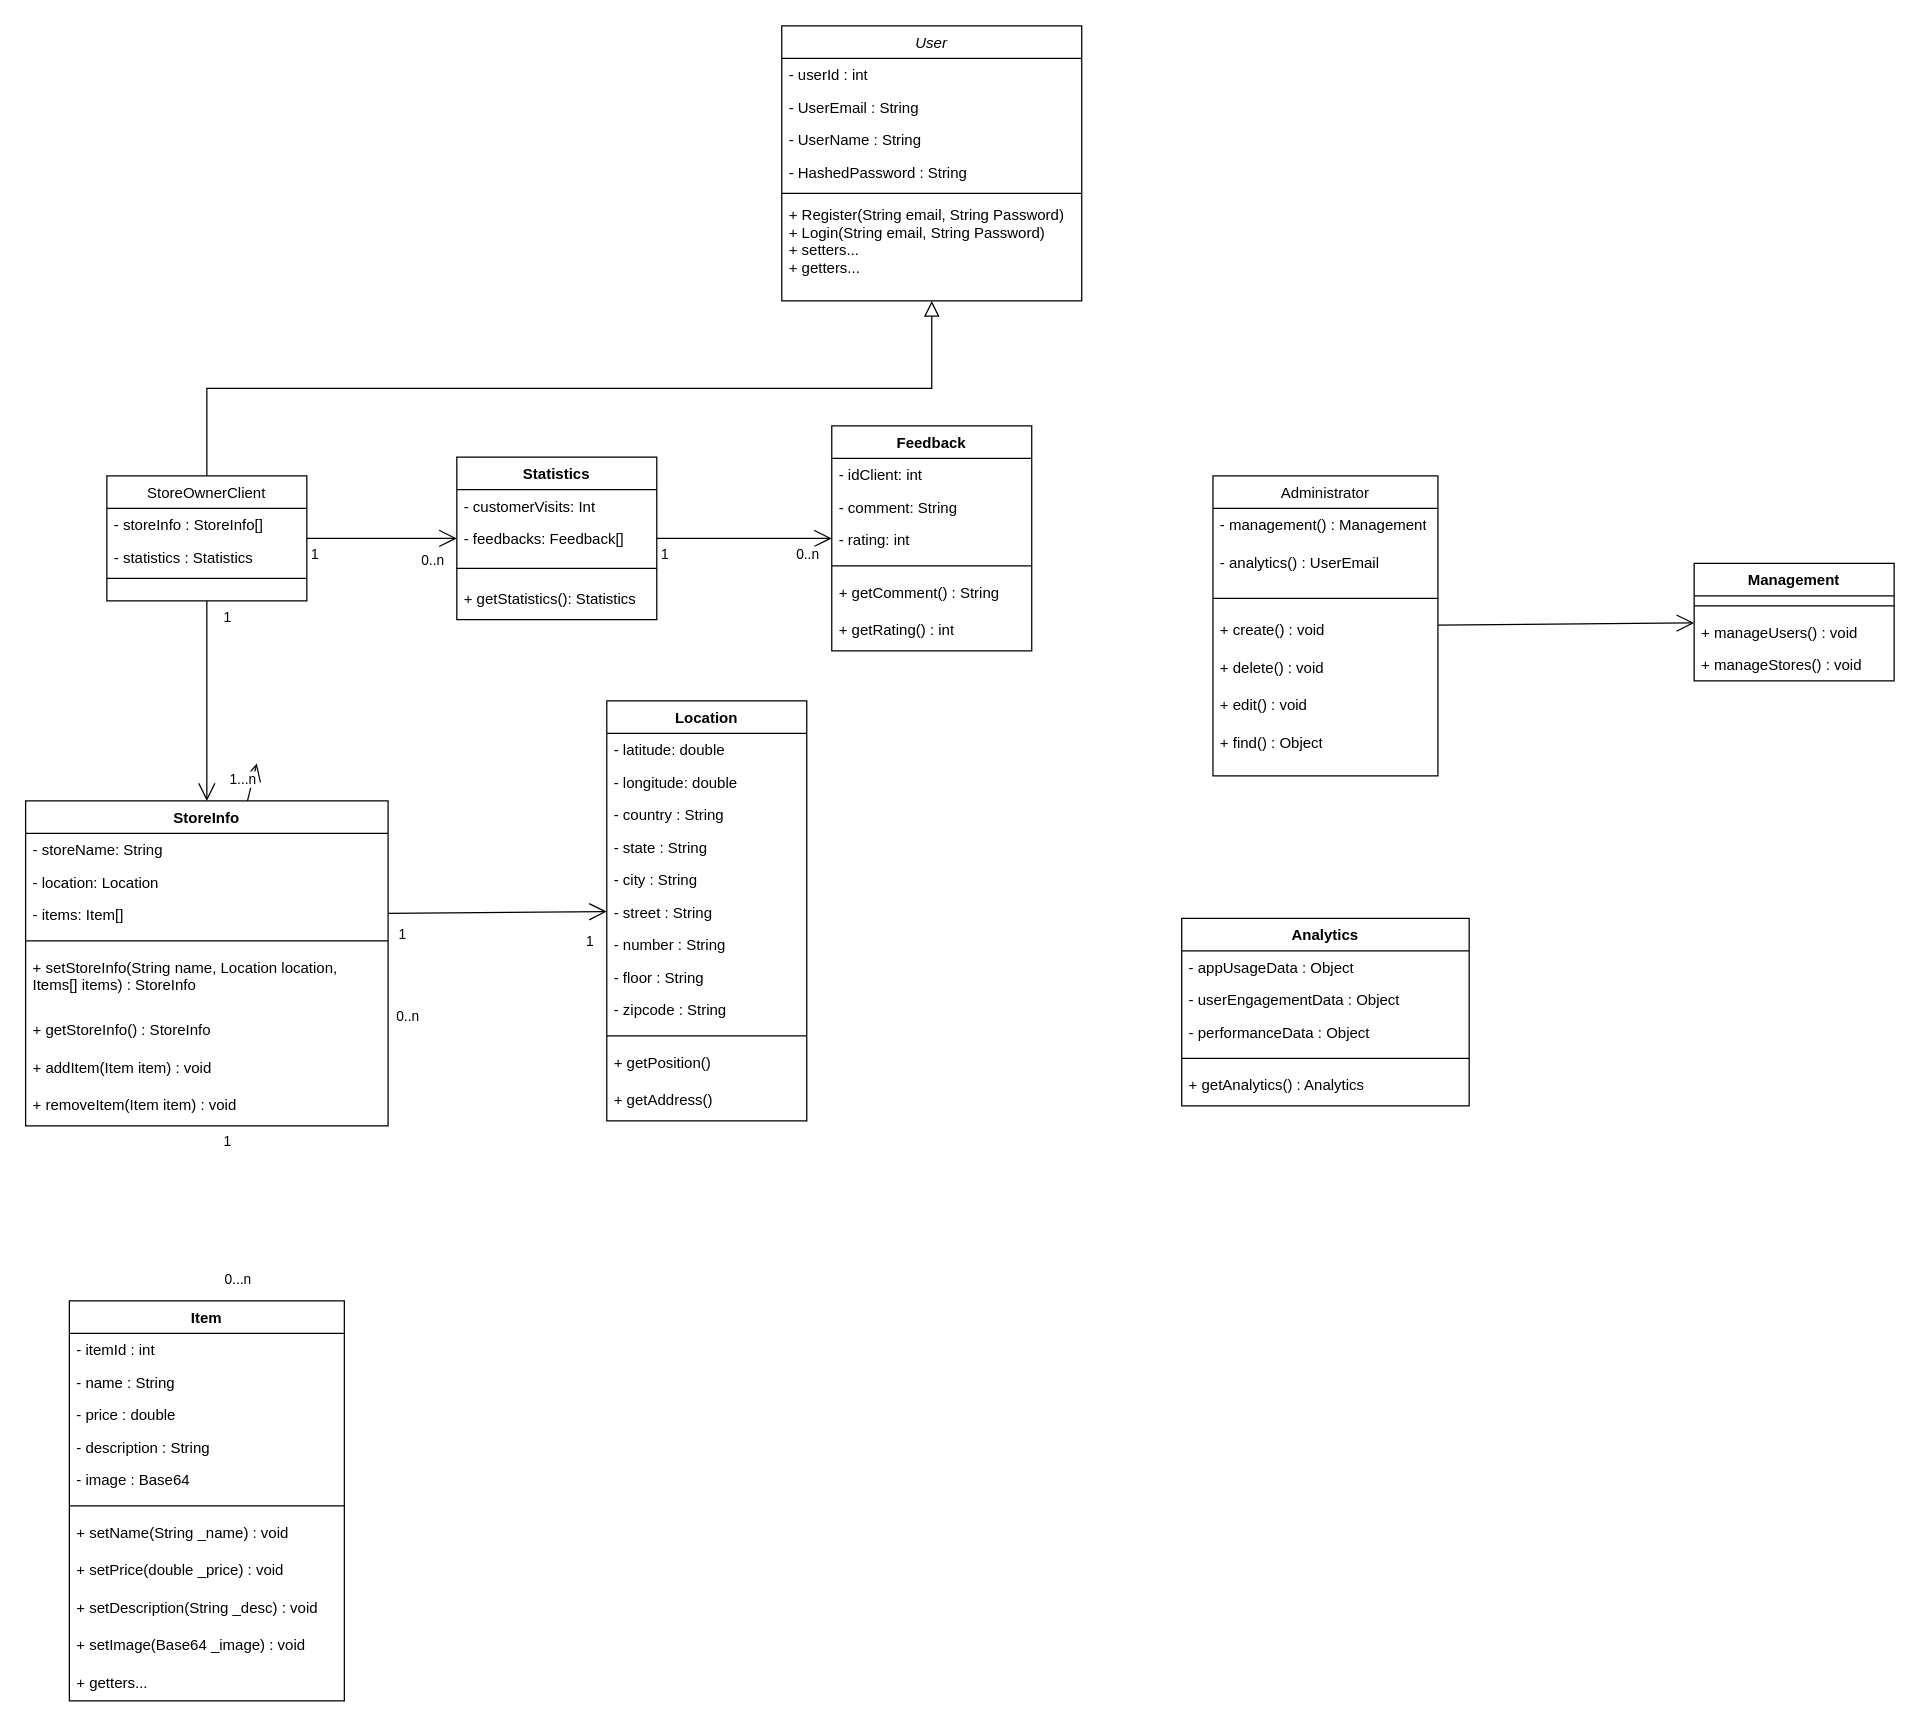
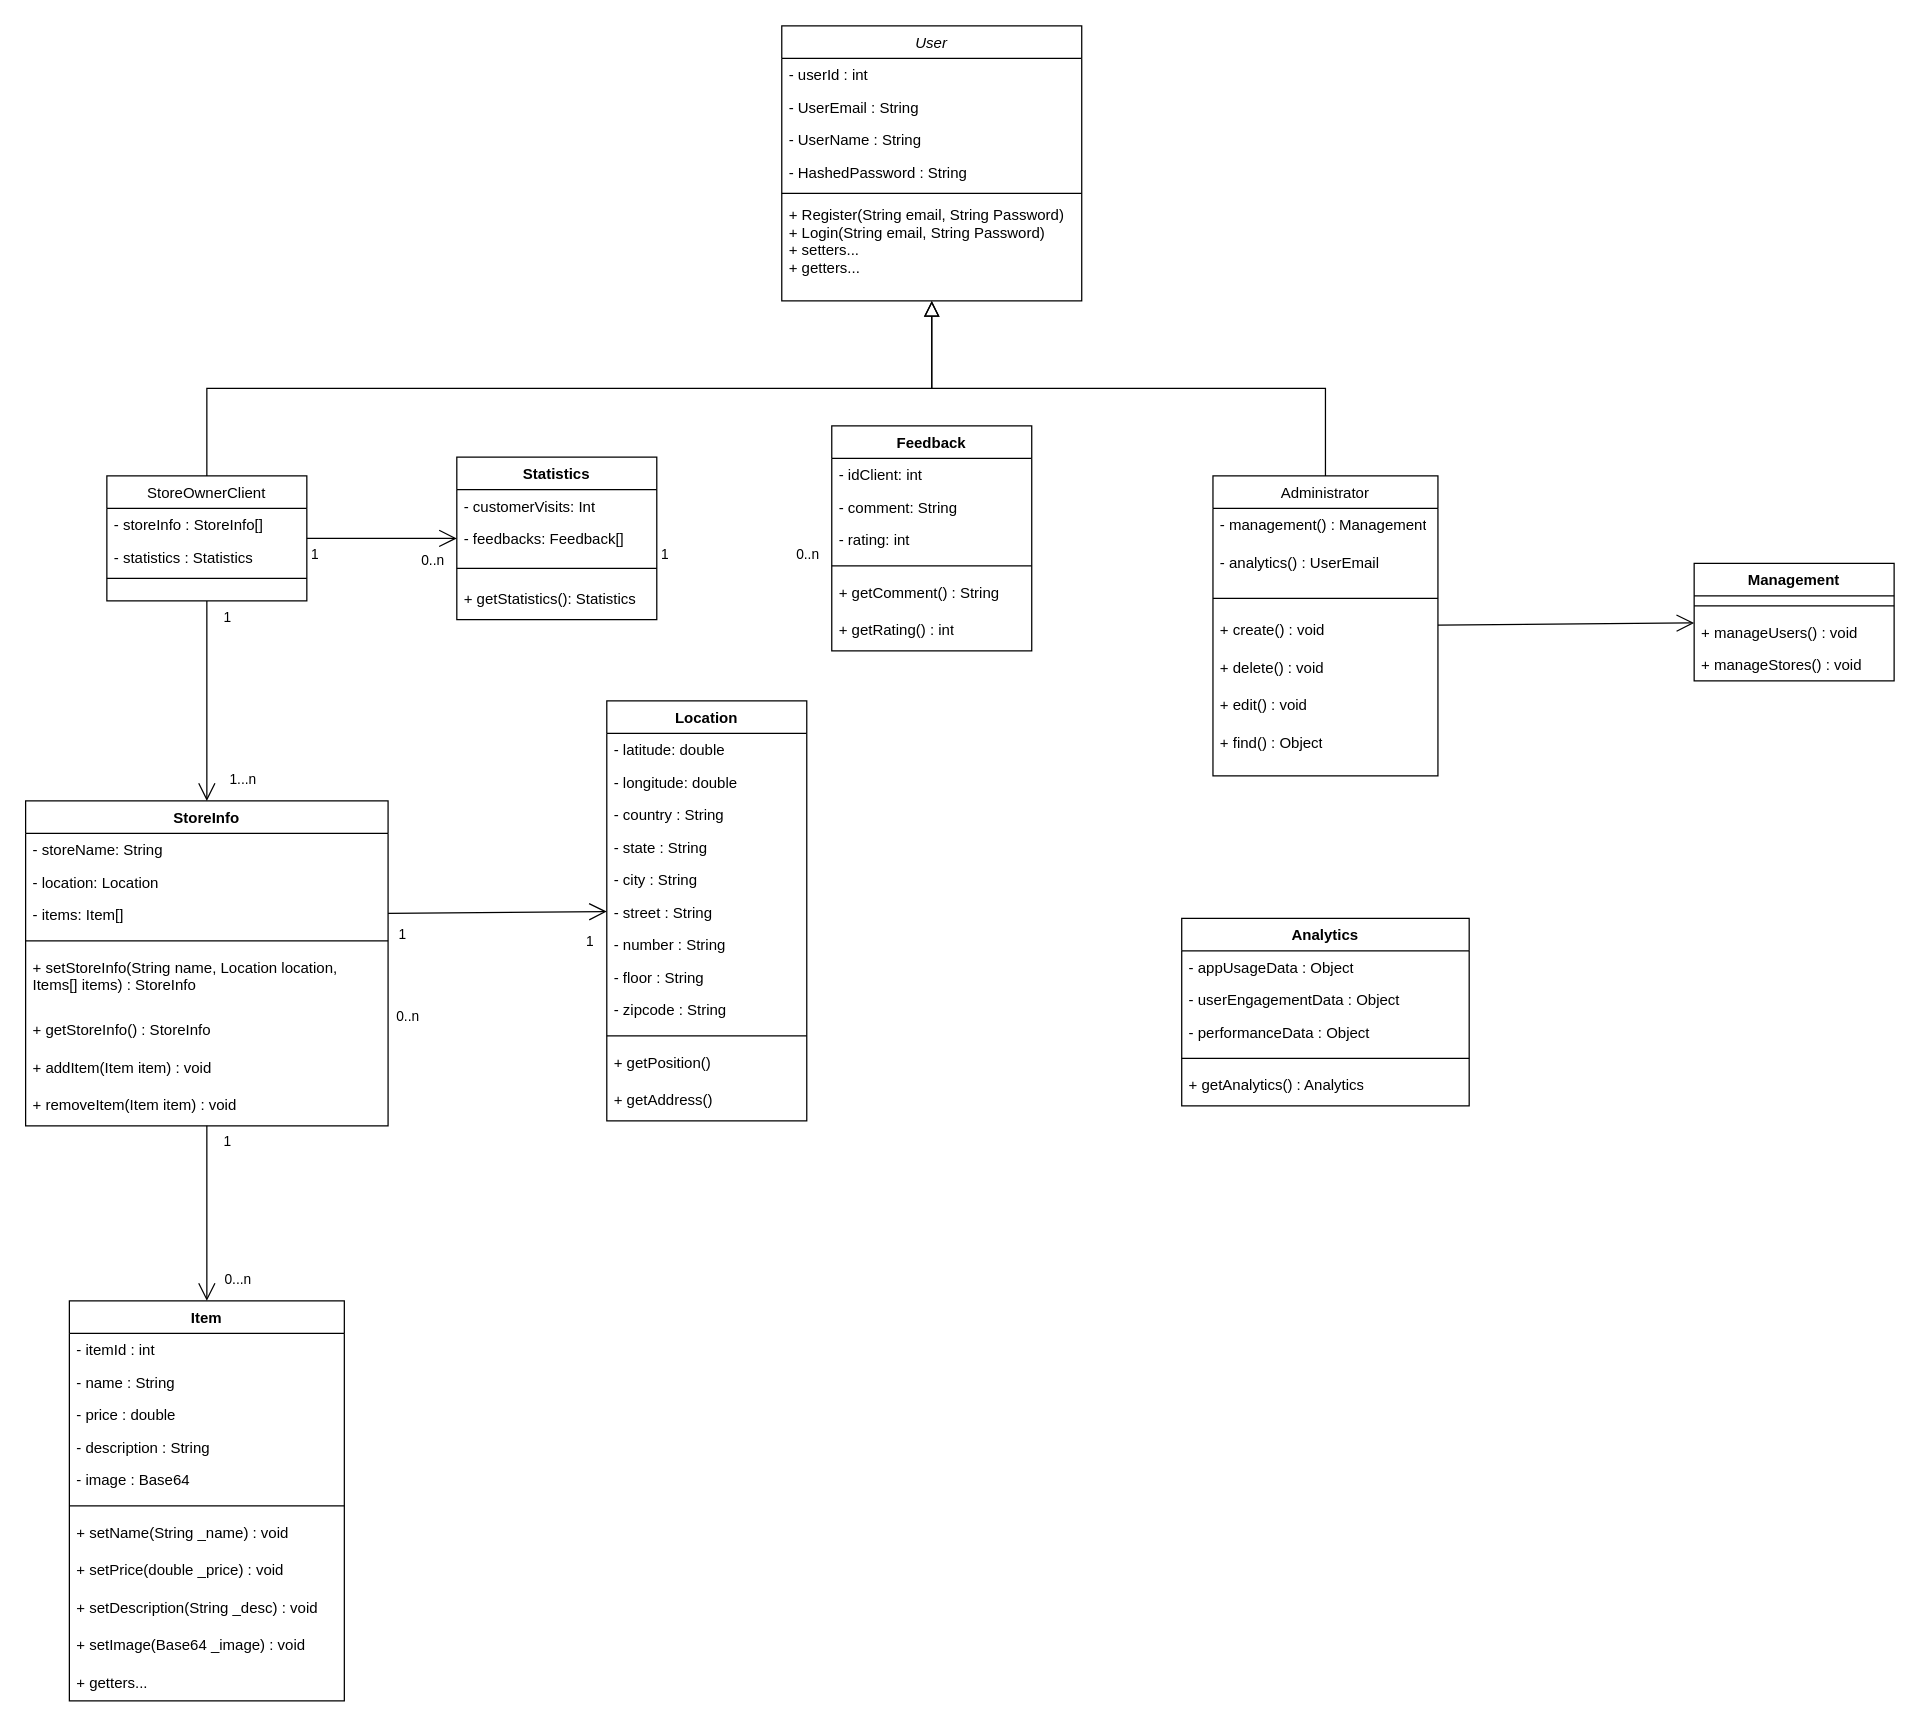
edge "Administrator" -> "User": added
edge "Statistics" -> "Feedback": removed
edge "StoreInfo" -> "1...n": now "StoreInfo" -> "Item"
